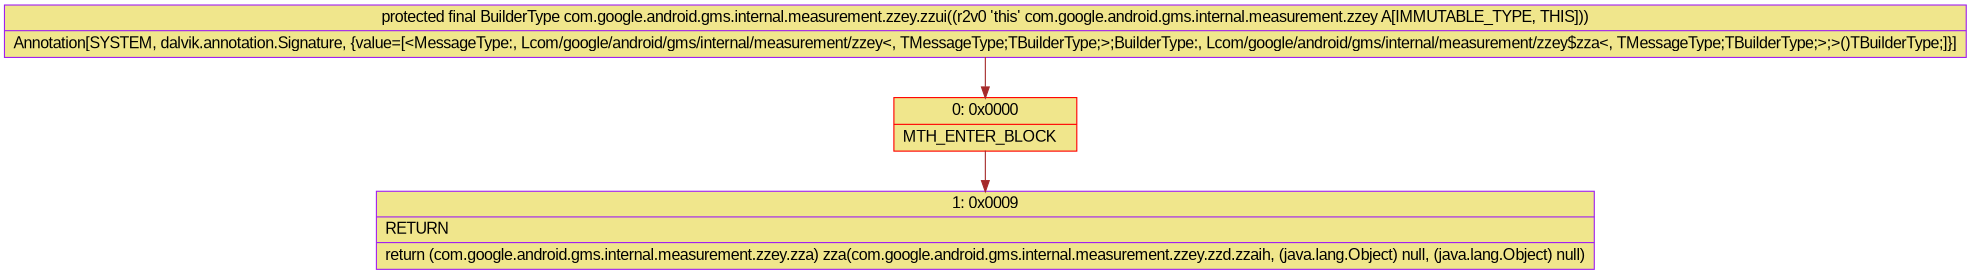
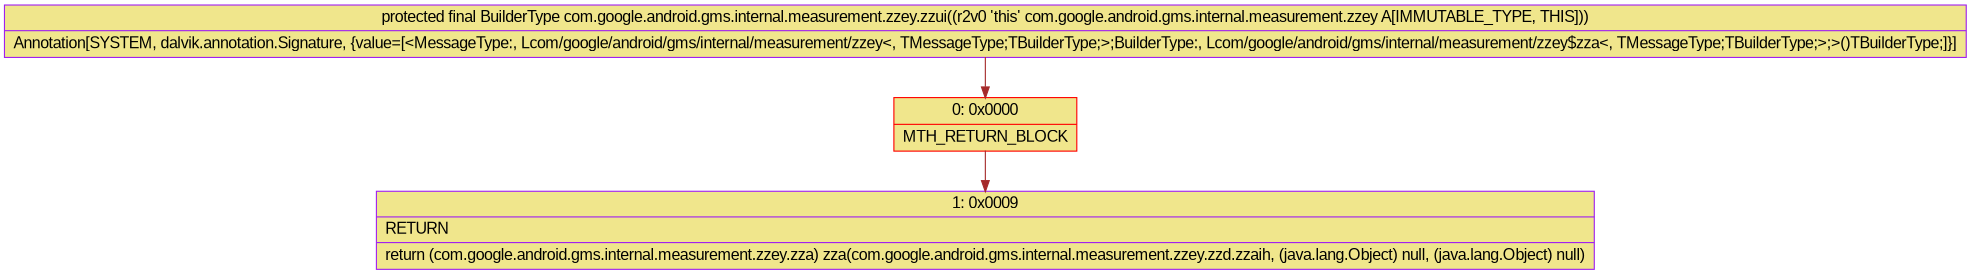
node "0: 0x0000": text "MTH_ENTER_BLOCK" -> "MTH_RETURN_BLOCK"
